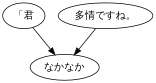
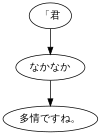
edge "多情ですね。" -> "なかなか": reversed
